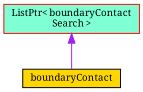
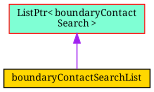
node "boundaryContact": label "boundaryContact" -> "boundaryContactSearchList"
